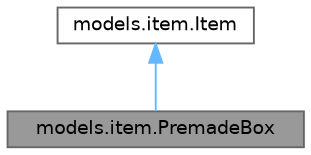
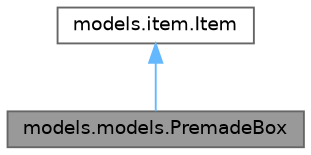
node "models.item.PremadeBox": label "models.item.PremadeBox" -> "models.models.PremadeBox"
